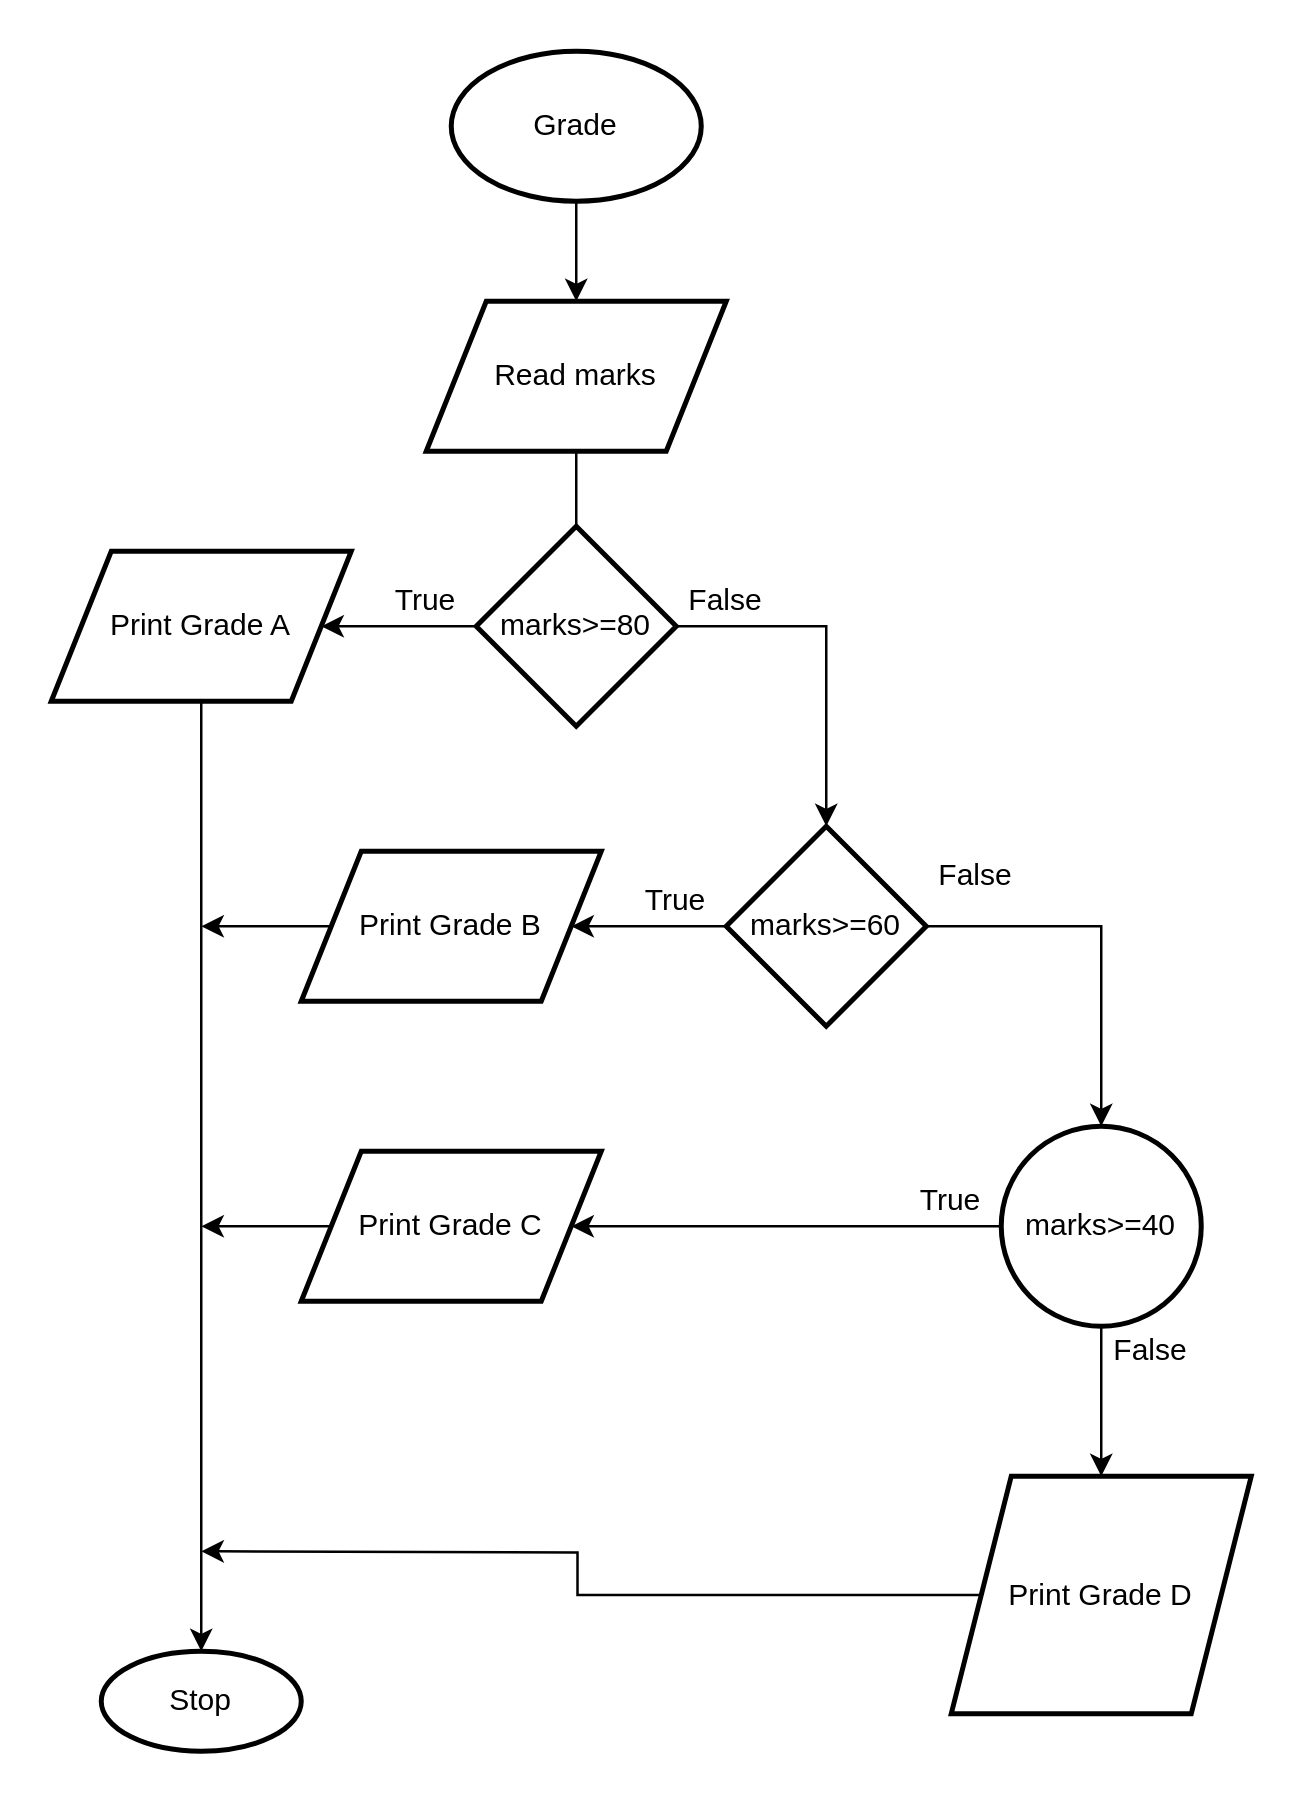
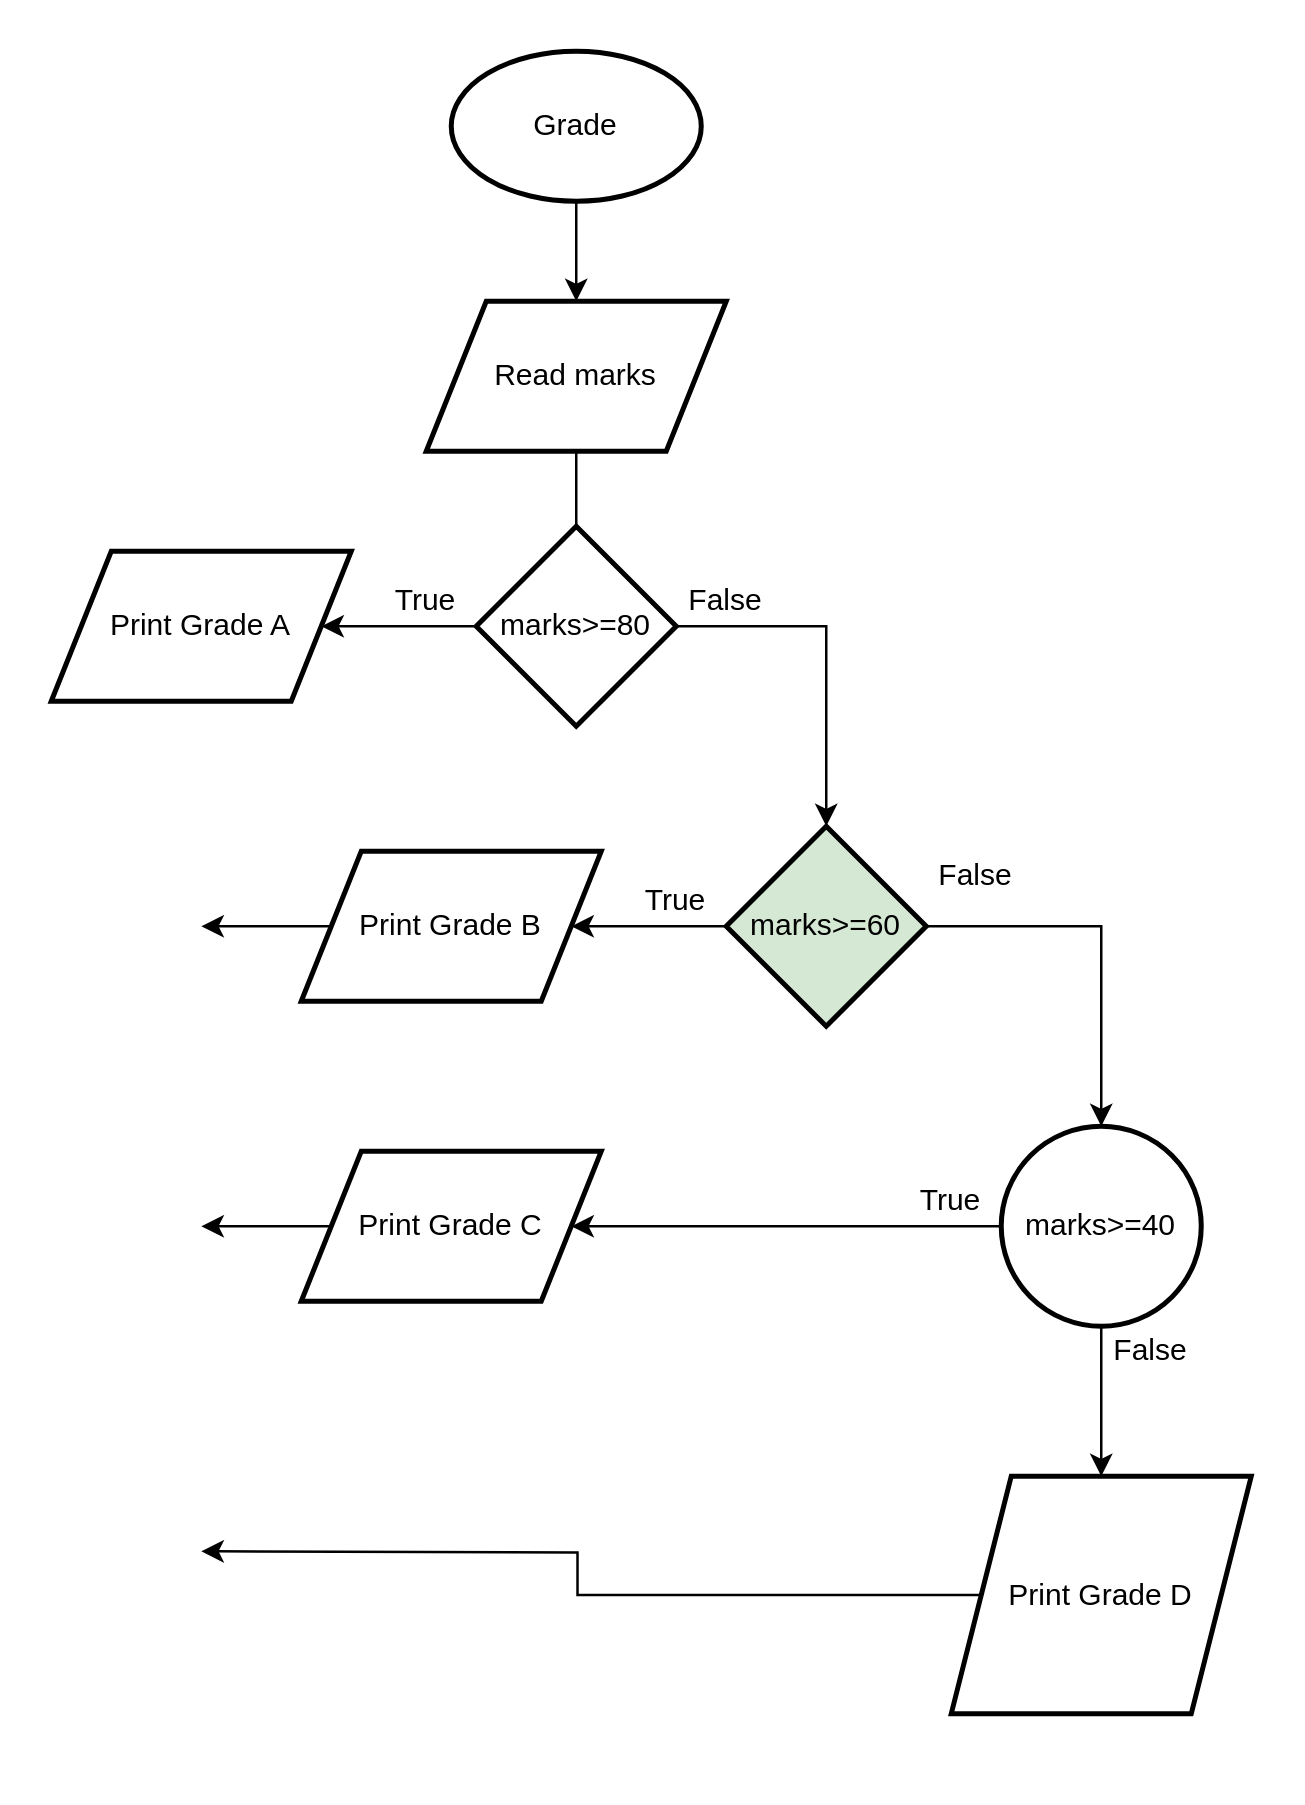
node "marks>=60": fillcolor #ffffff -> #d5e8d4
edge "Print Grade A" -> "Stop": removed
node "Stop": removed
